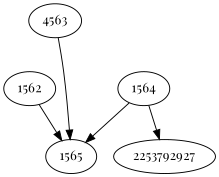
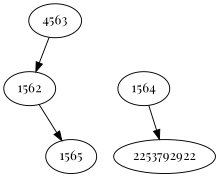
edge "4563" -> "1565": now "4563" -> "1562"
edge "1564" -> "1565": removed
node "2253792927": label "2253792927" -> "2253792922"
